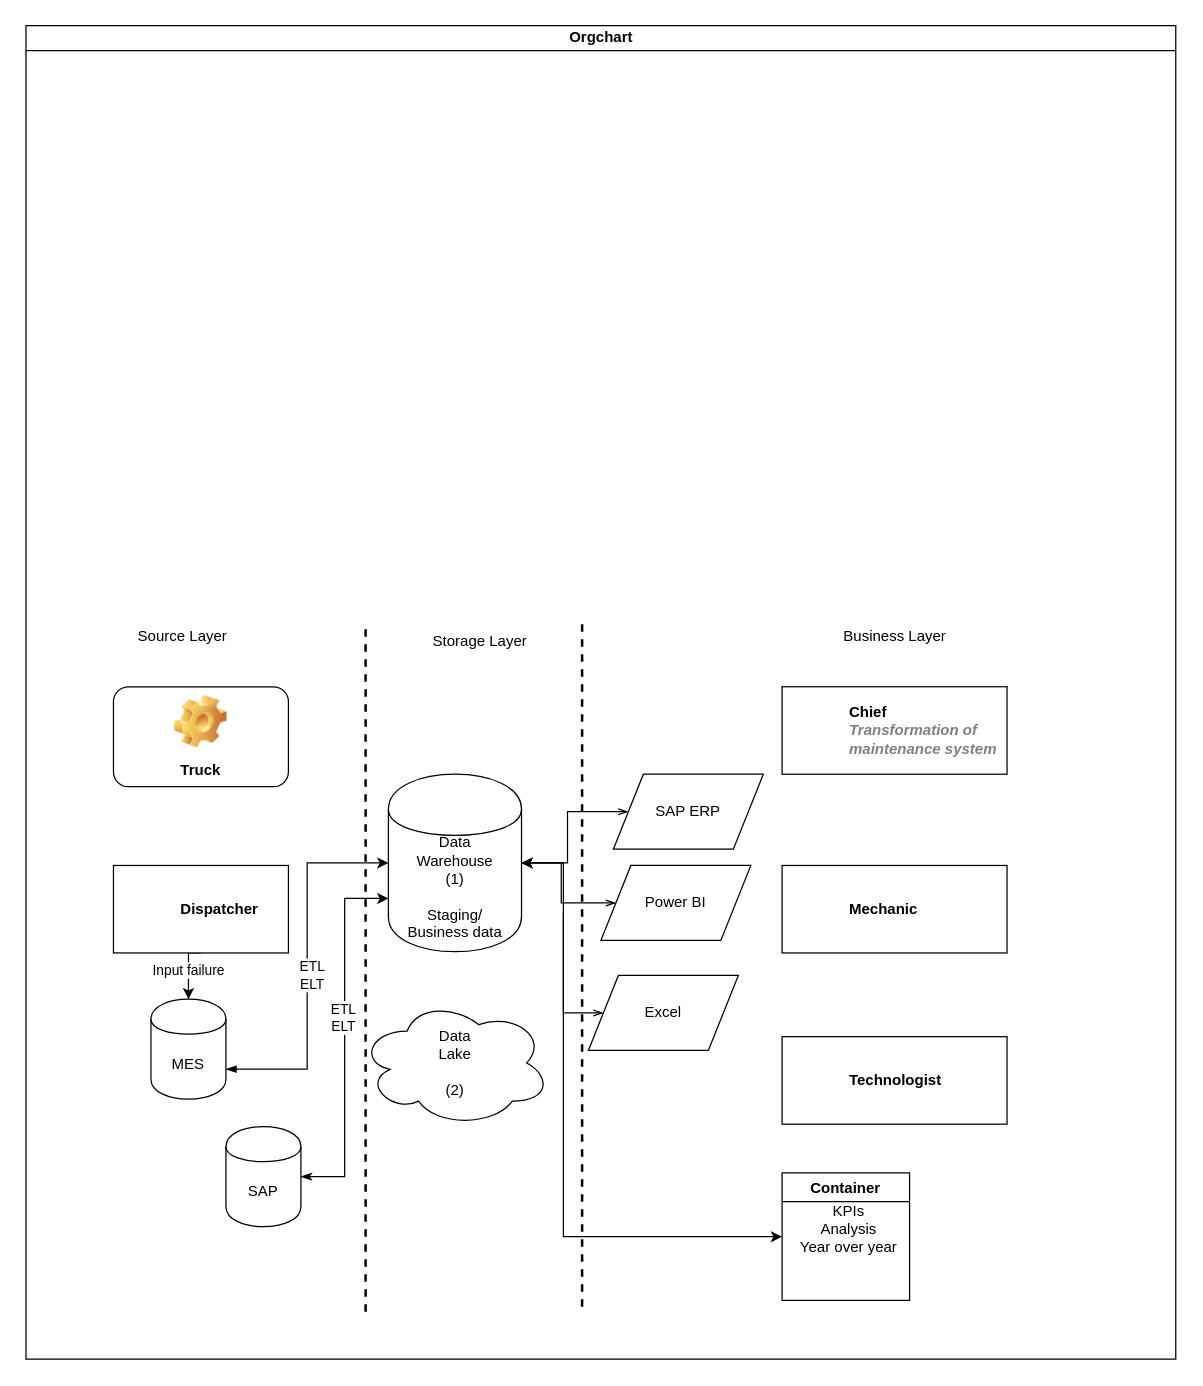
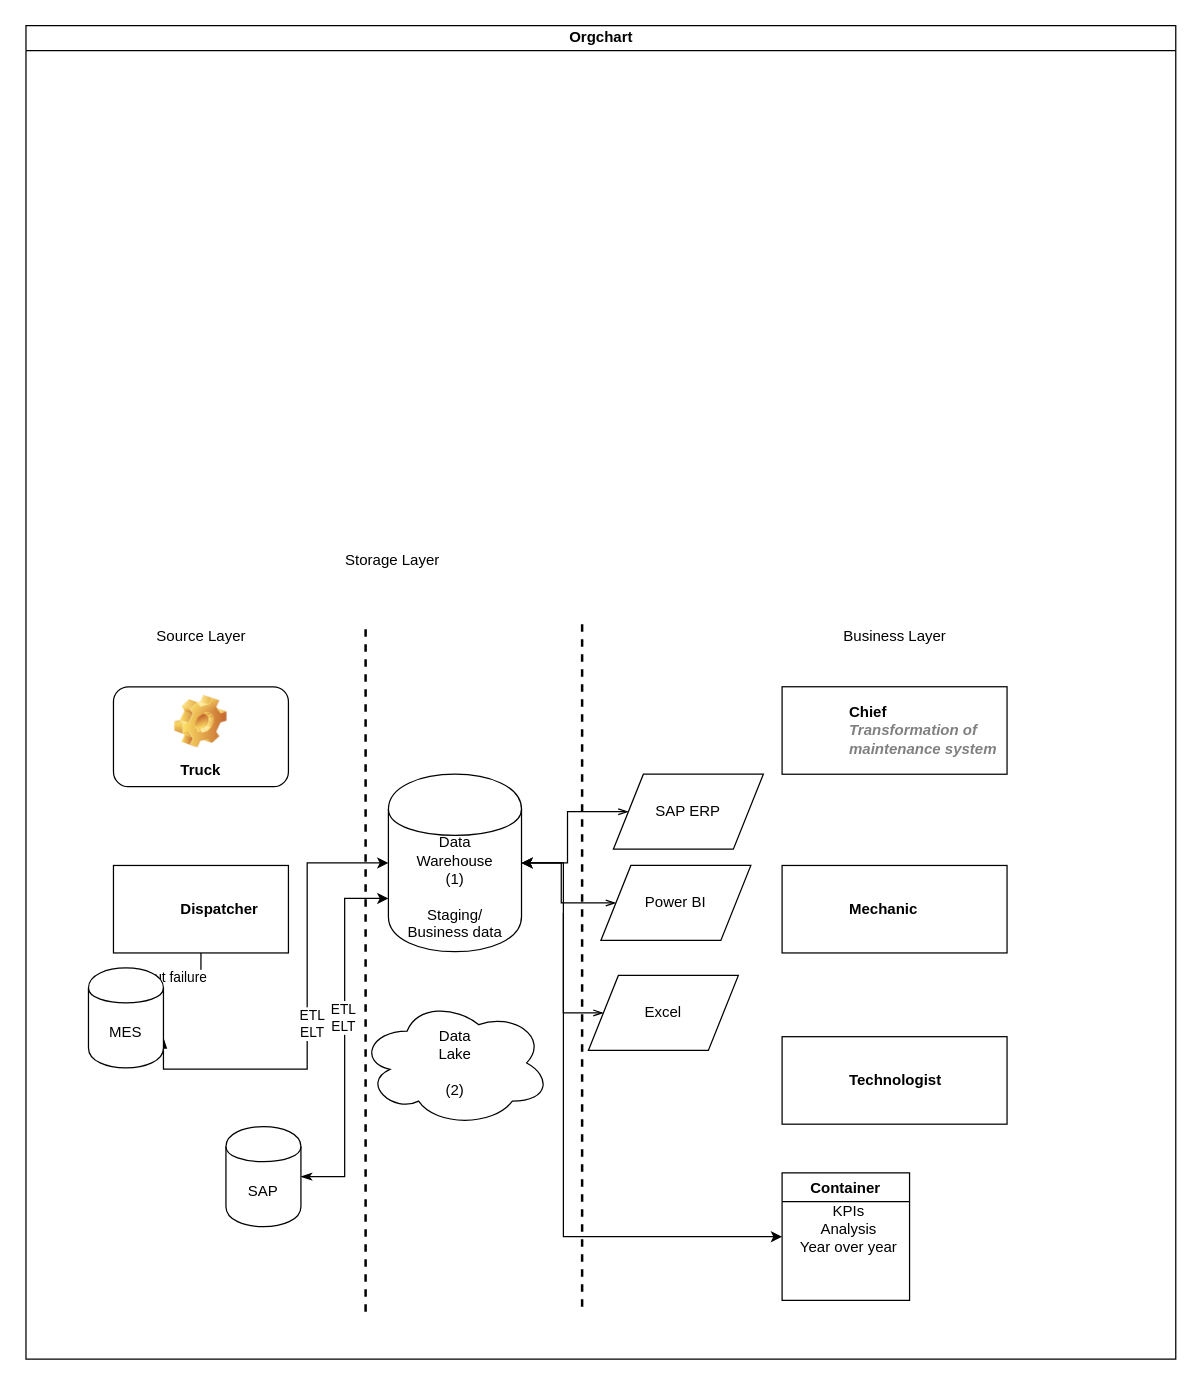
node "Source Layer": moved (182, 637) -> (201, 637)
node "Storage Layer": moved (479, 642) -> (392, 561)
node "MES": moved (188, 1049) -> (126, 1018)
